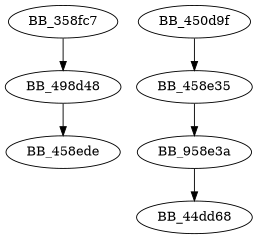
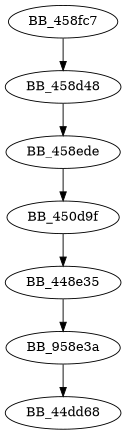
node "BB_358fc7": label "BB_358fc7" -> "BB_458fc7"
node "BB_498d48": label "BB_498d48" -> "BB_458d48"
node "BB_458e35": label "BB_458e35" -> "BB_448e35"
edge "BB_458ede" -> "BB_450d9f": added
